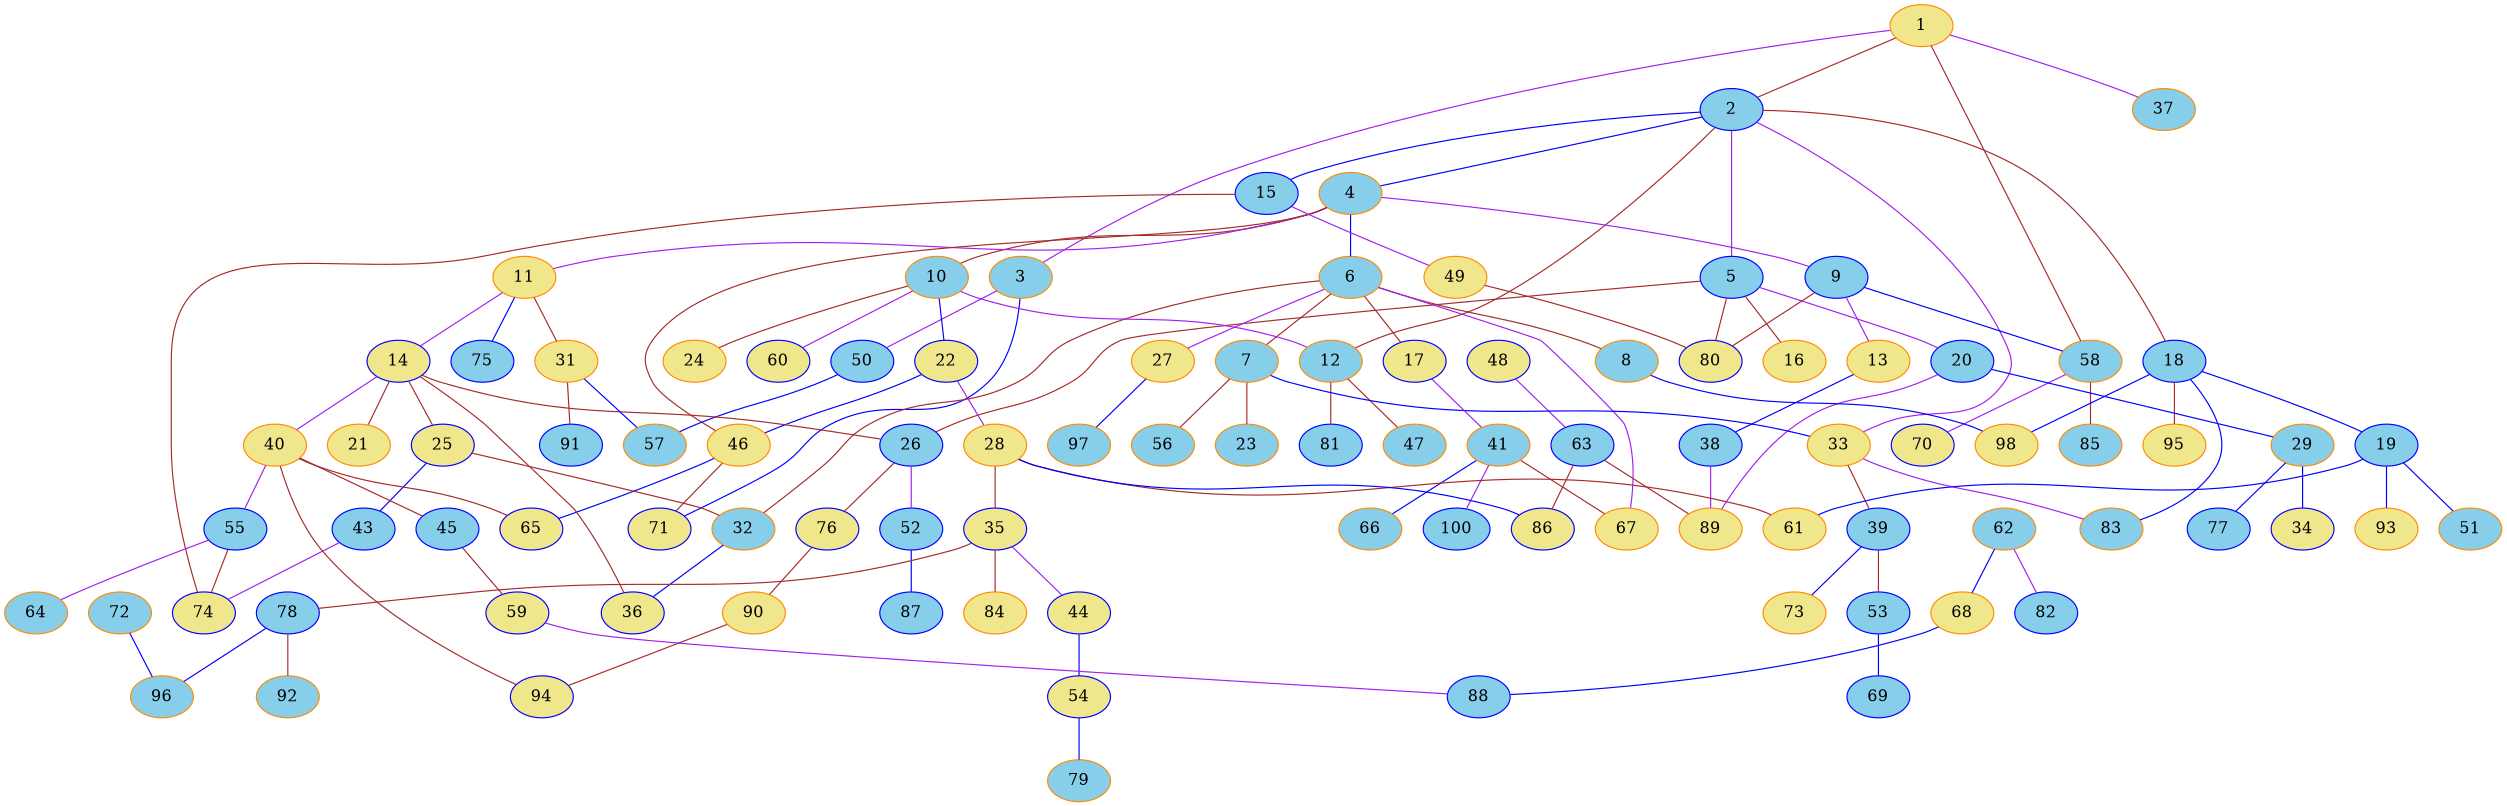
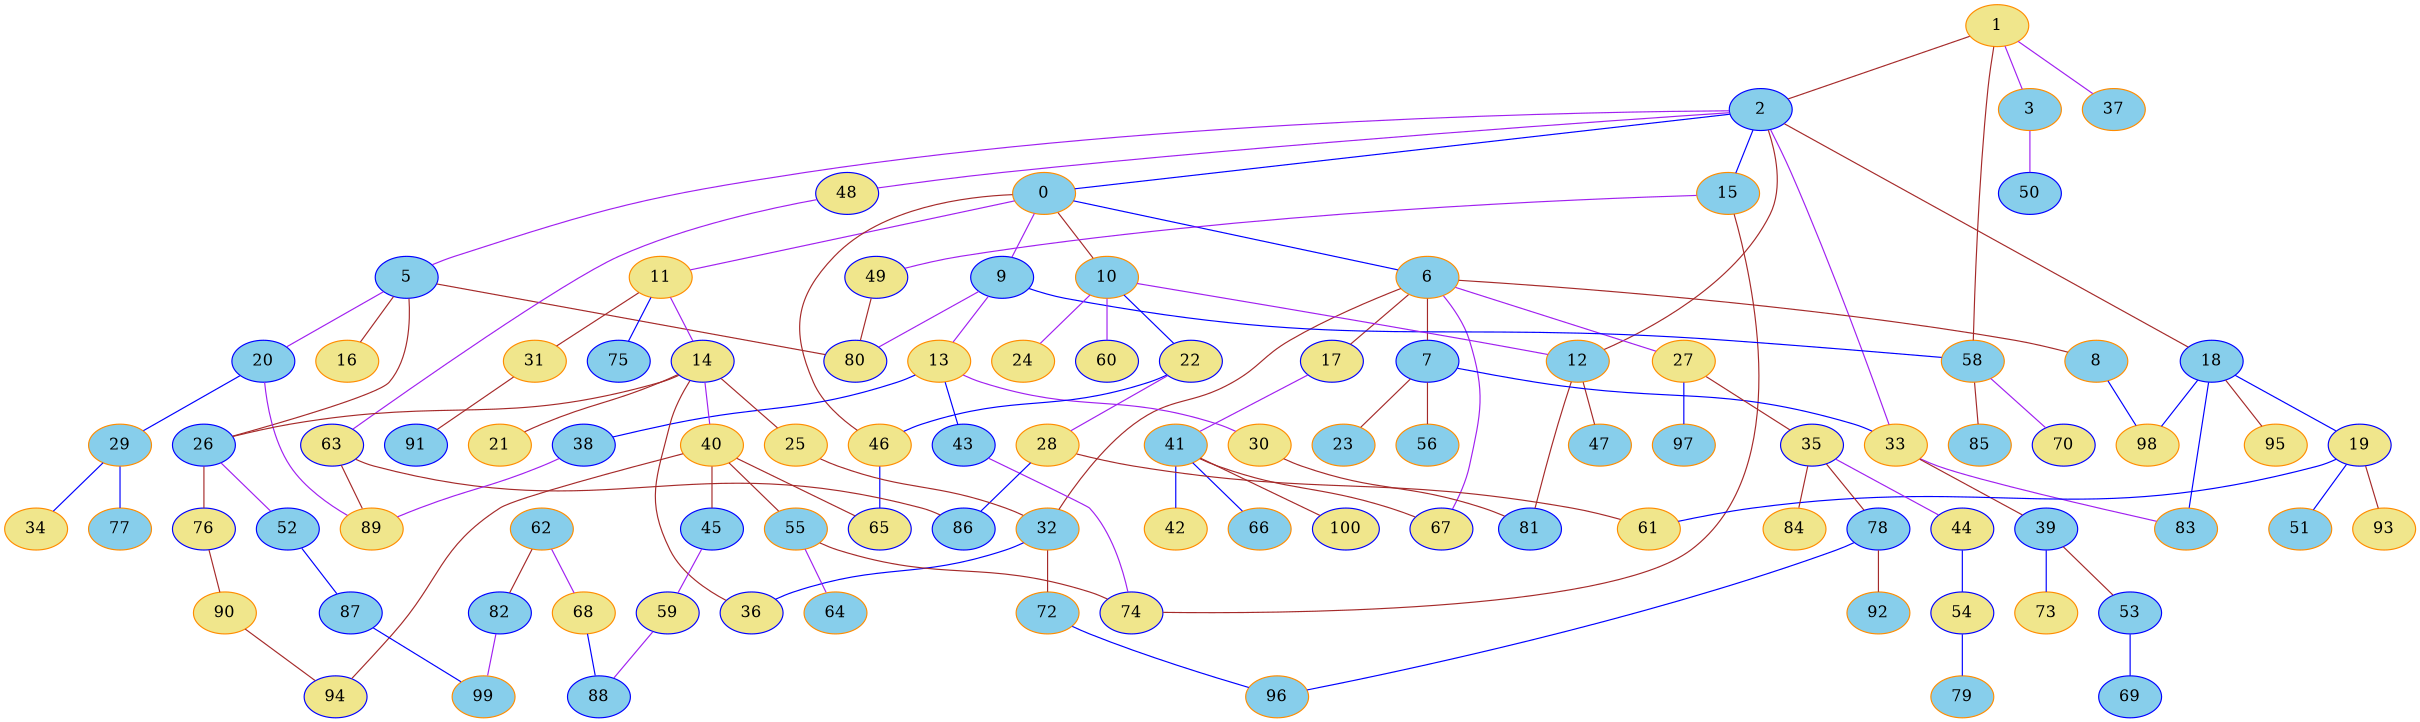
edge "2" -- "48": added
node "15": color blue -> darkorange
node "4": label "4" -> "0"
node "49": color darkorange -> blue
edge "10" -- "24": color brown -> purple
edge "9" -- "80": color brown -> purple
node "7": color darkorange -> blue
node "25": color blue -> darkorange
node "57": removed
node "30": added
node "63": fillcolor skyblue -> khaki
node "19": fillcolor skyblue -> khaki
edge "25" -- "43": now "13" -- "43"
edge "40" -- "55": color purple -> brown
edge "28" -- "35": now "27" -- "35"
edge "19" -- "93": color blue -> brown
edge "41" -- "100": color purple -> brown
node "55": color blue -> darkorange
node "71": removed
node "42": added
node "100": fillcolor skyblue -> khaki
node "86": fillcolor khaki -> skyblue
node "67": color darkorange -> blue
node "77": color blue -> darkorange
node "34": color blue -> darkorange
edge "45" -- "59": color brown -> purple
edge "32" -- "72": added
edge "62" -- "68": color blue -> purple
edge "62" -- "82": color purple -> brown
node "99": added
